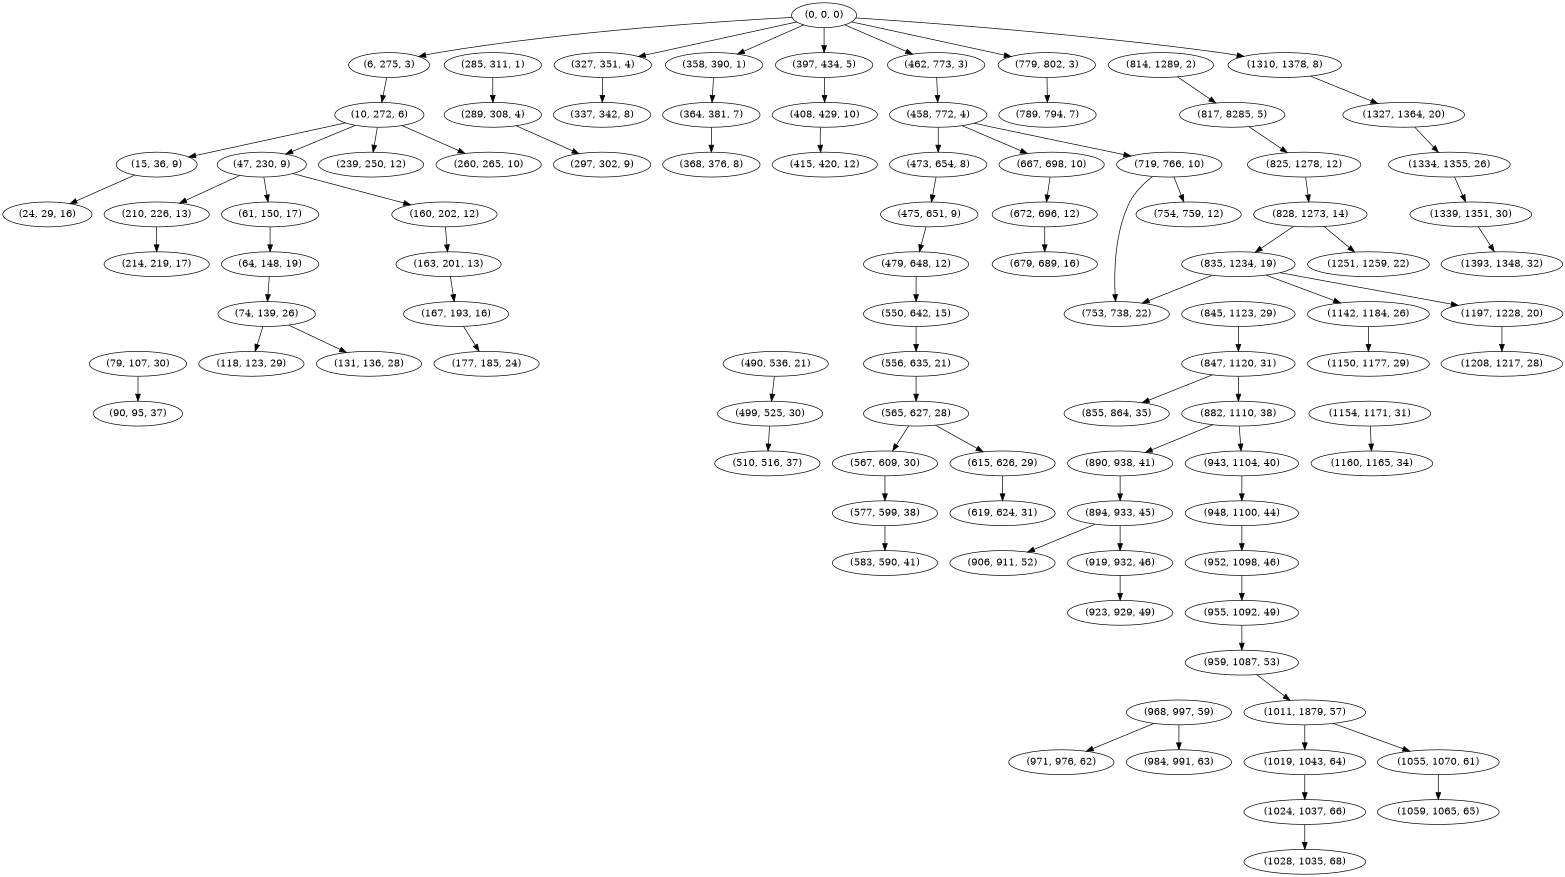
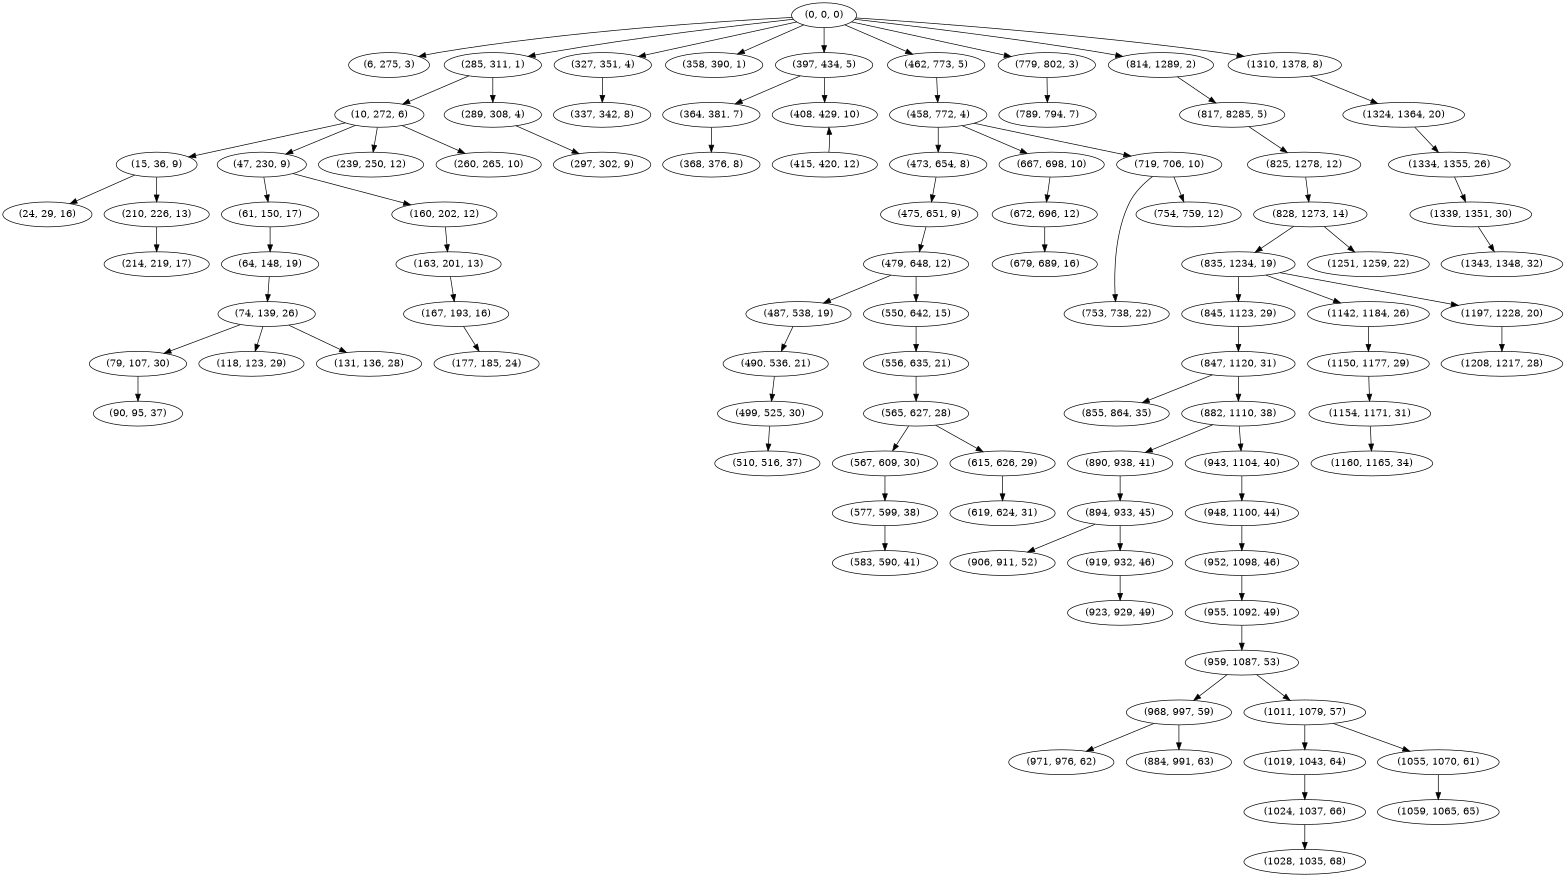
edge "(0, 0, 0)" -> "(285, 311, 1)": added
edge "(0, 0, 0)" -> "(814, 1289, 2)": added
node "(462, 773, 3)": label "(462, 773, 3)" -> "(462, 773, 5)"
edge "(6, 275, 3)" -> "(10, 272, 6)": now "(285, 311, 1)" -> "(10, 272, 6)"
edge "(358, 390, 1)" -> "(364, 381, 7)": now "(397, 434, 5)" -> "(364, 381, 7)"
node "(1327, 1364, 20)": label "(1327, 1364, 20)" -> "(1324, 1364, 20)"
edge "(408, 429, 10)" -> "(415, 420, 12)": reversed
node "(719, 766, 10)": label "(719, 766, 10)" -> "(719, 706, 10)"
edge "(47, 230, 9)" -> "(210, 226, 13)": now "(15, 36, 9)" -> "(210, 226, 13)"
node "(1393, 1348, 32)": label "(1393, 1348, 32)" -> "(1343, 1348, 32)"
edge "(835, 1234, 19)" -> "(753, 738, 22)": now "(835, 1234, 19)" -> "(845, 1123, 29)"
node "(487, 538, 19)": added
edge "(74, 139, 26)" -> "(79, 107, 30)": added
edge "(1150, 1177, 29)" -> "(1154, 1171, 31)": added
edge "(959, 1087, 53)" -> "(968, 997, 59)": added
node "(1011, 1879, 57)": label "(1011, 1879, 57)" -> "(1011, 1079, 57)"
node "(984, 991, 63)": label "(984, 991, 63)" -> "(884, 991, 63)"
